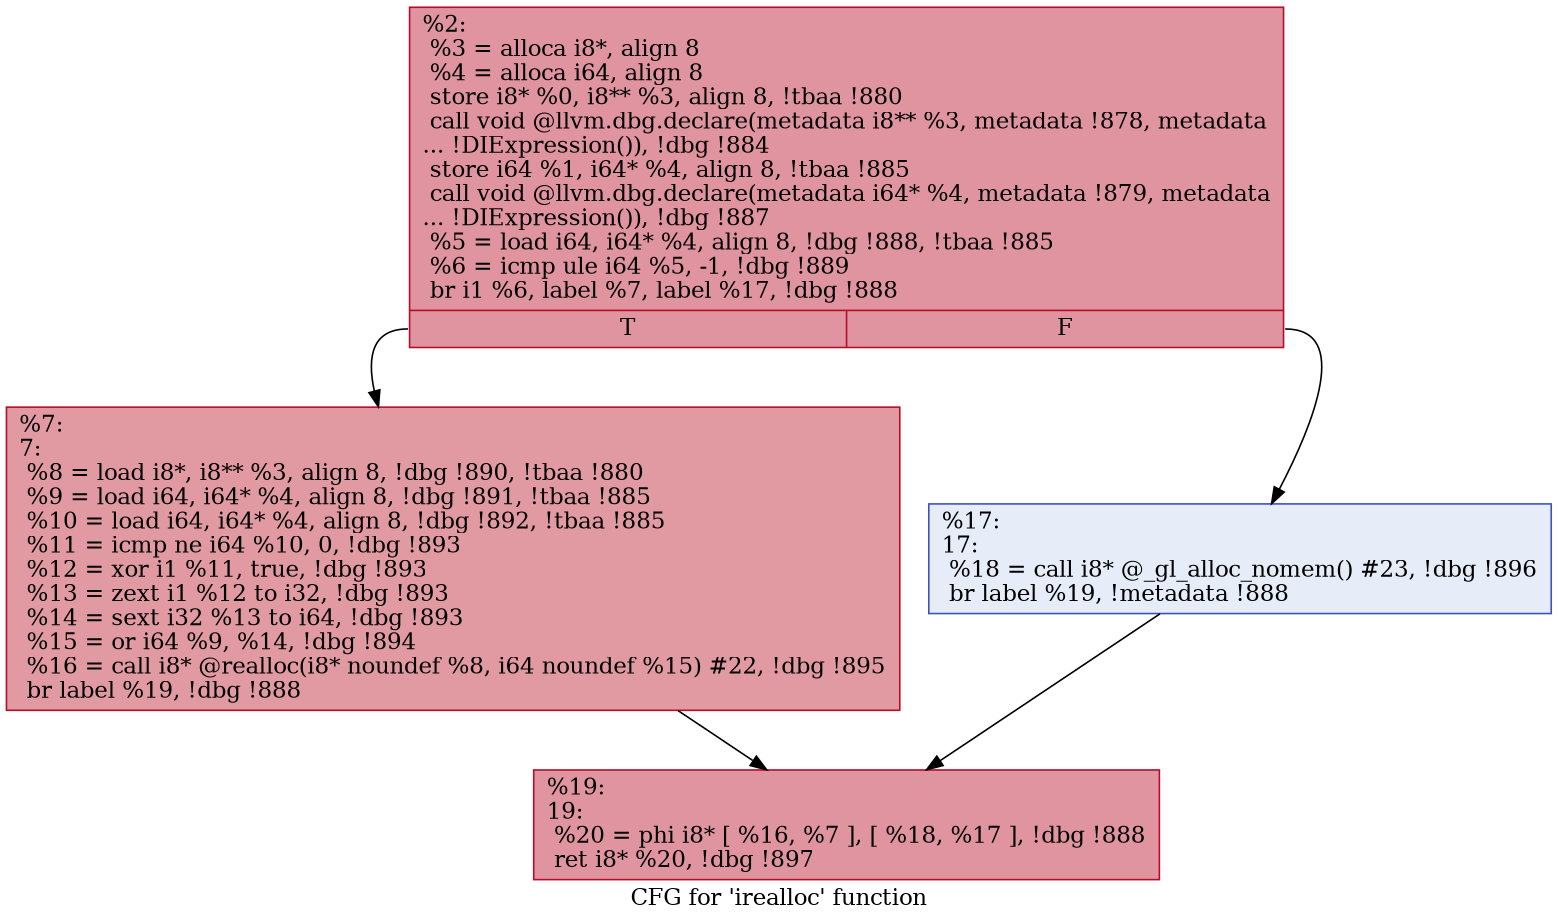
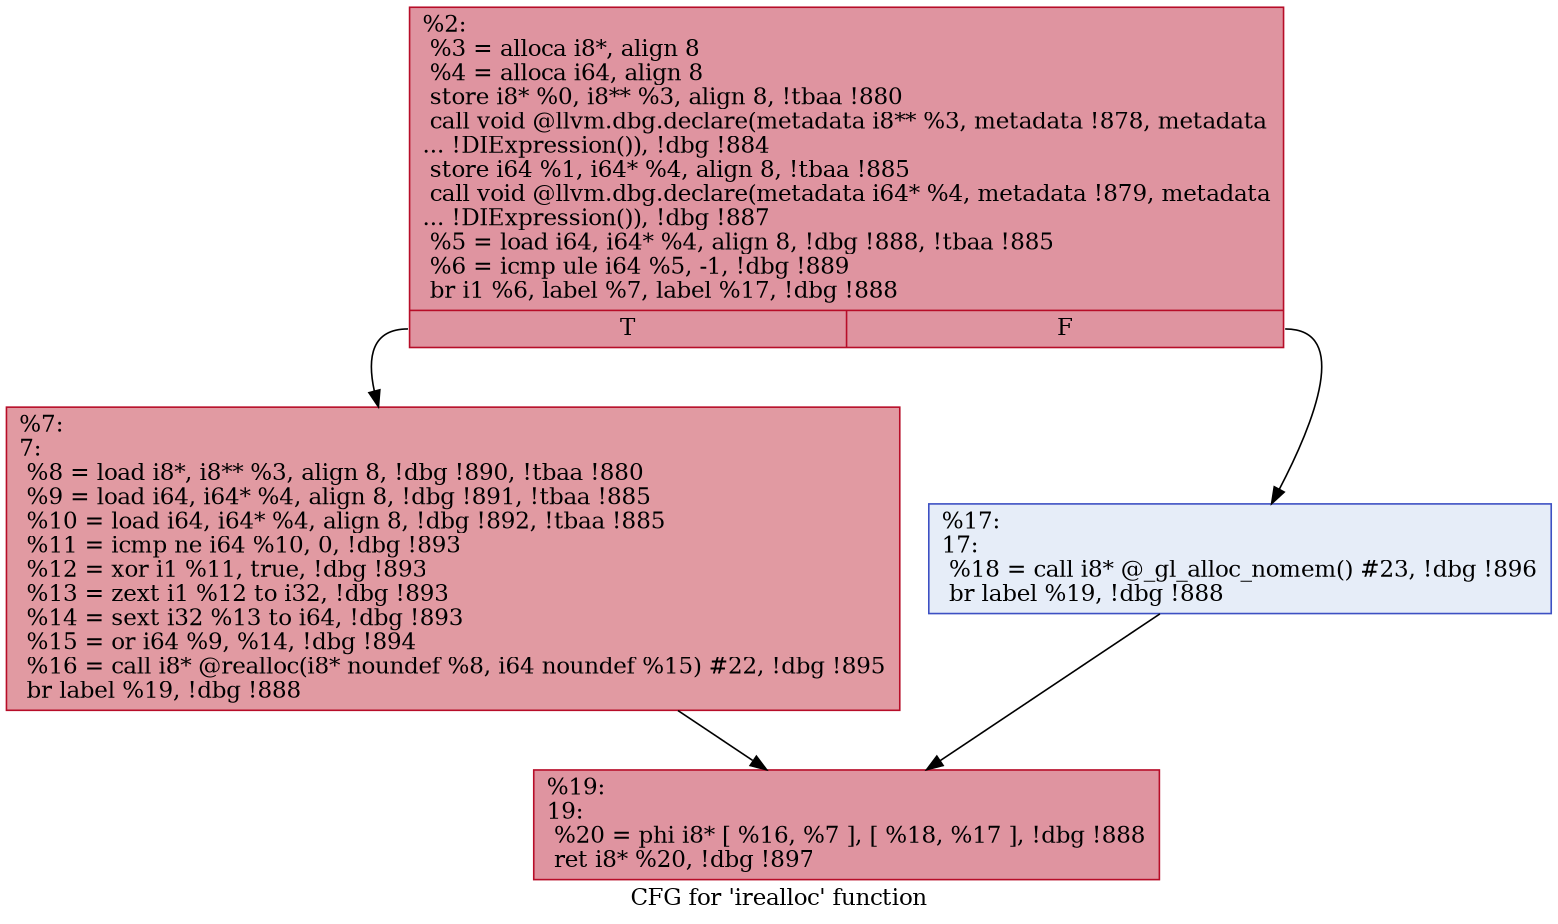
node "%17:": text "br label %19, !metadata !888" -> "br label %19, !dbg !888"
